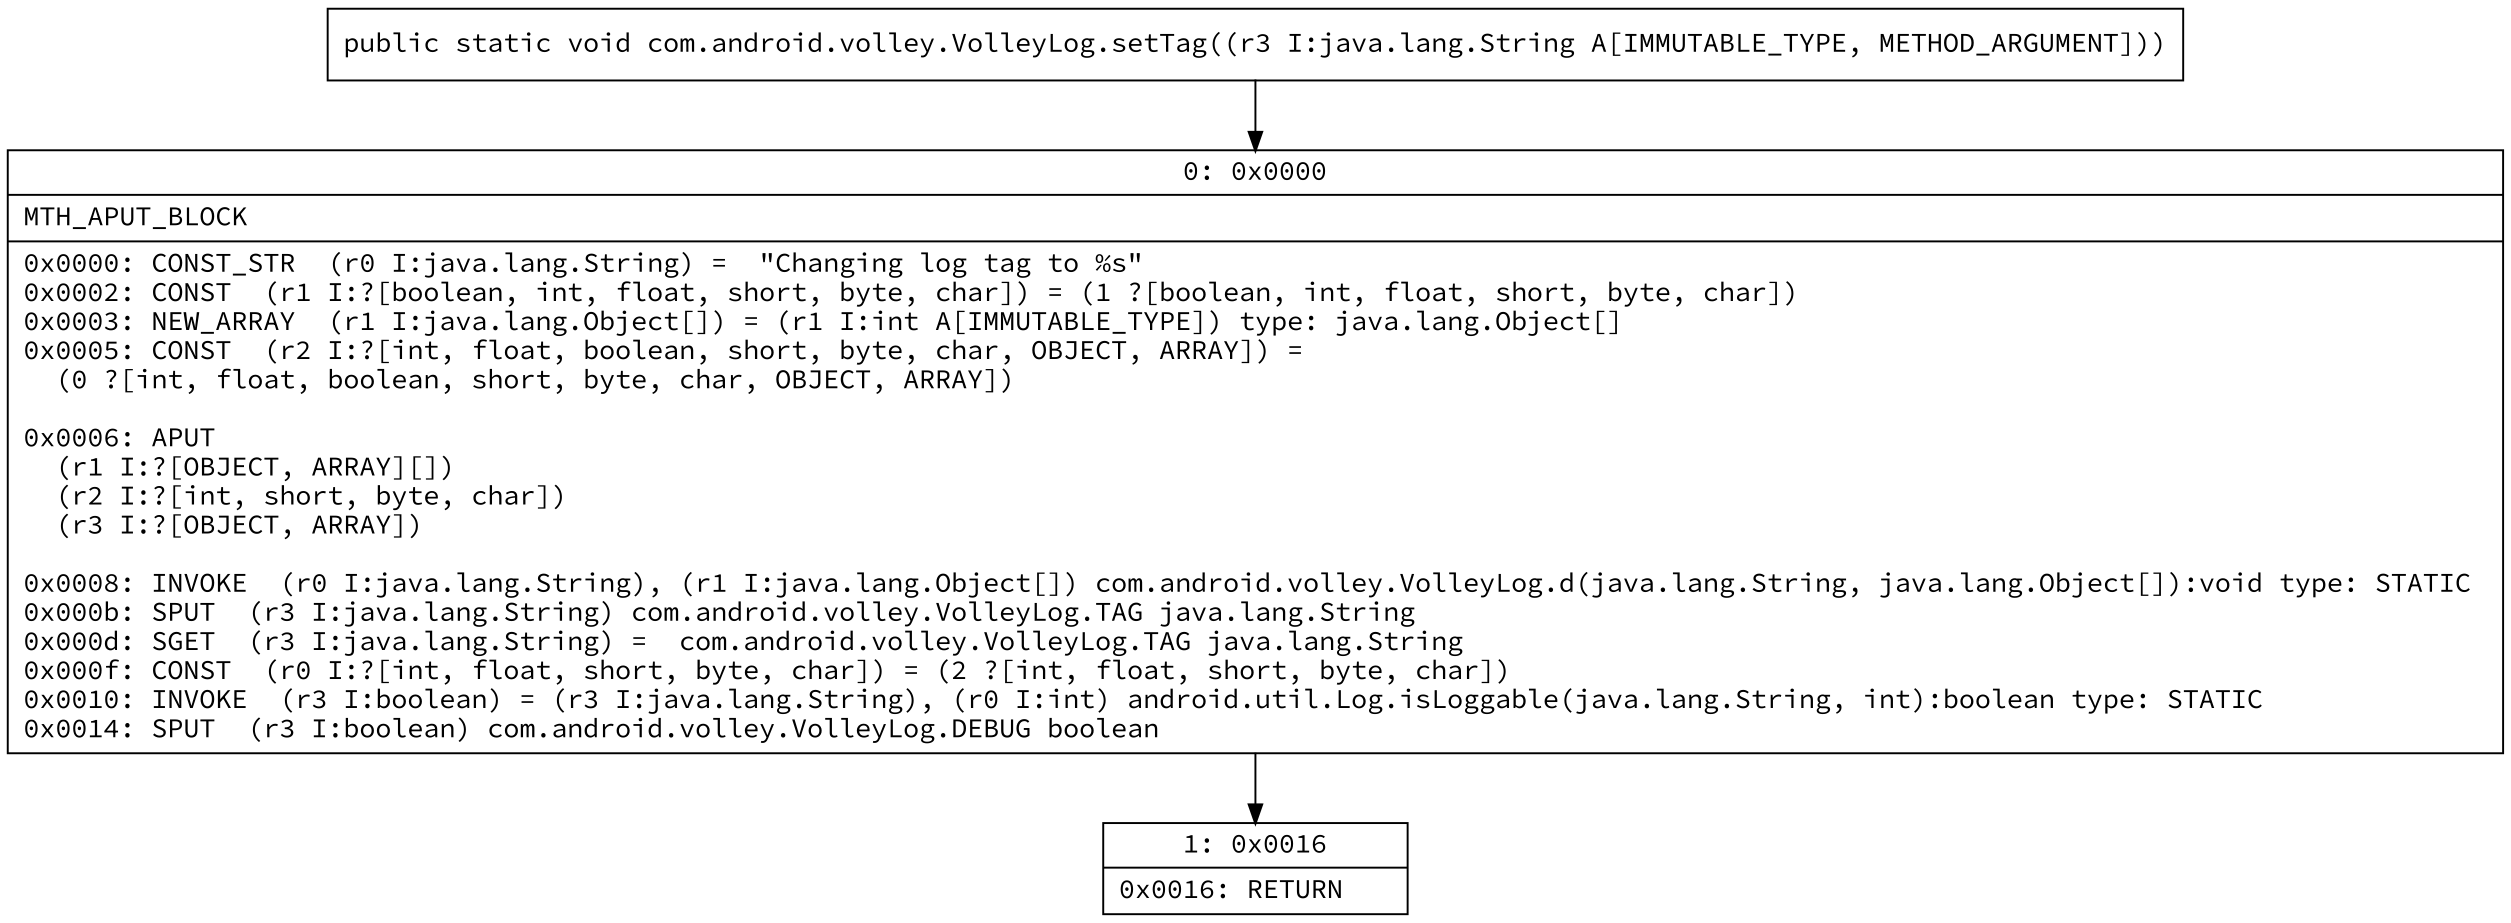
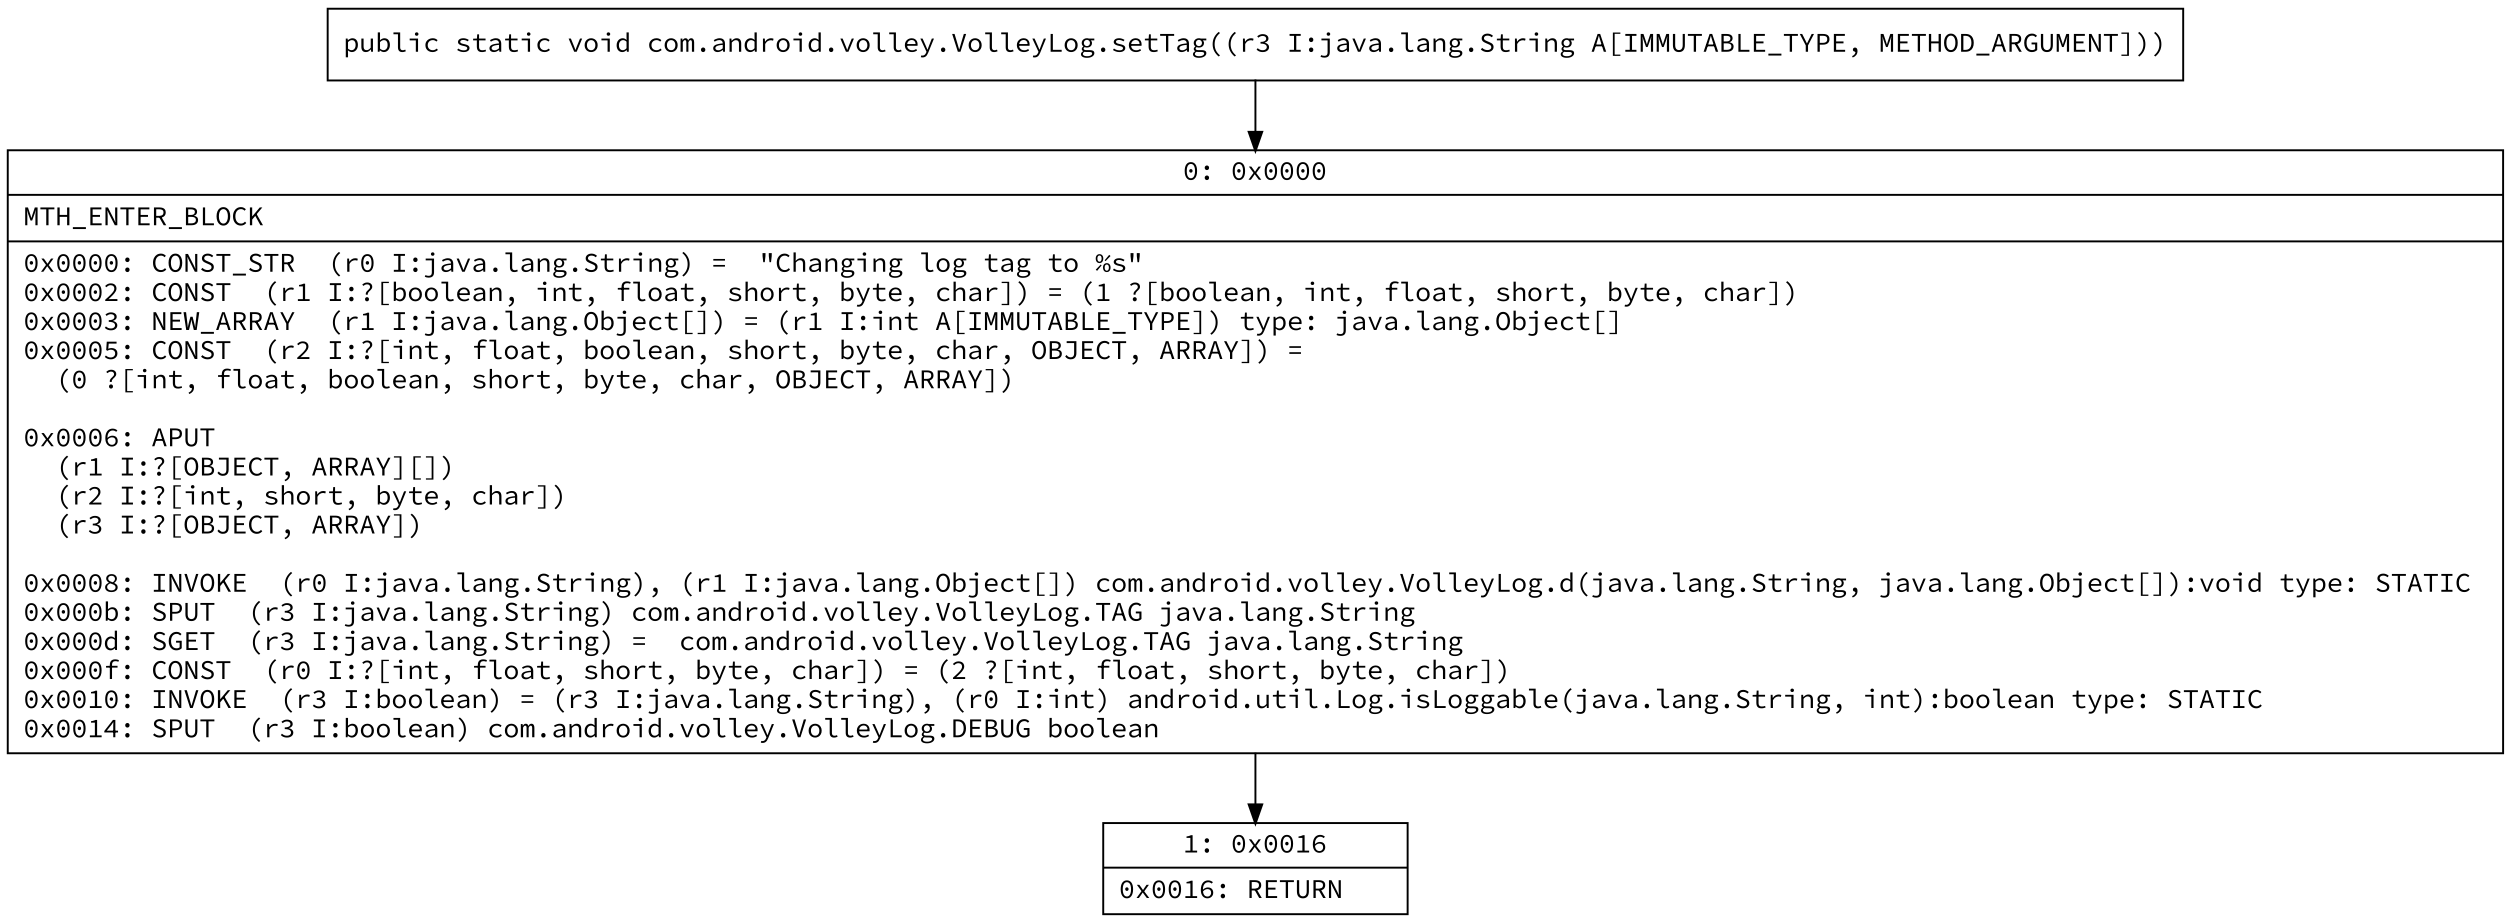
node "0: 0x0000": text "MTH_APUT_BLOCK" -> "MTH_ENTER_BLOCK"
